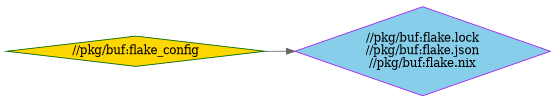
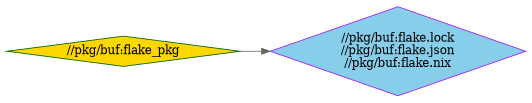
node "//pkg/buf:flake_config": label "//pkg/buf:flake_config" -> "//pkg/buf:flake_pkg"
